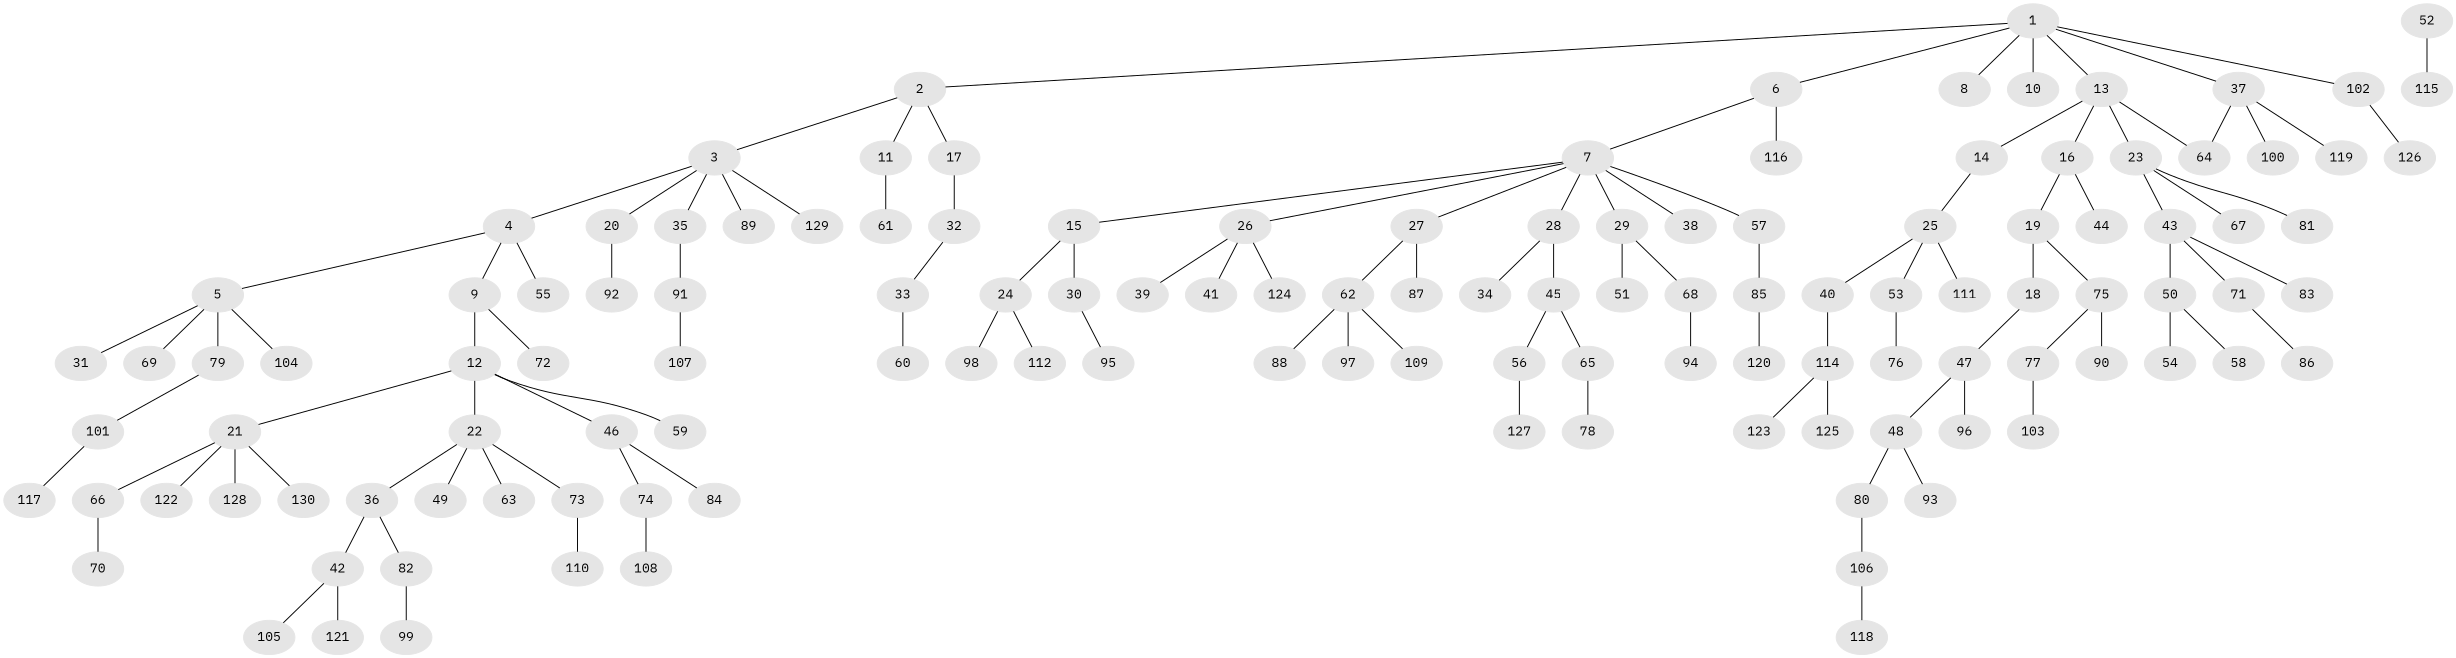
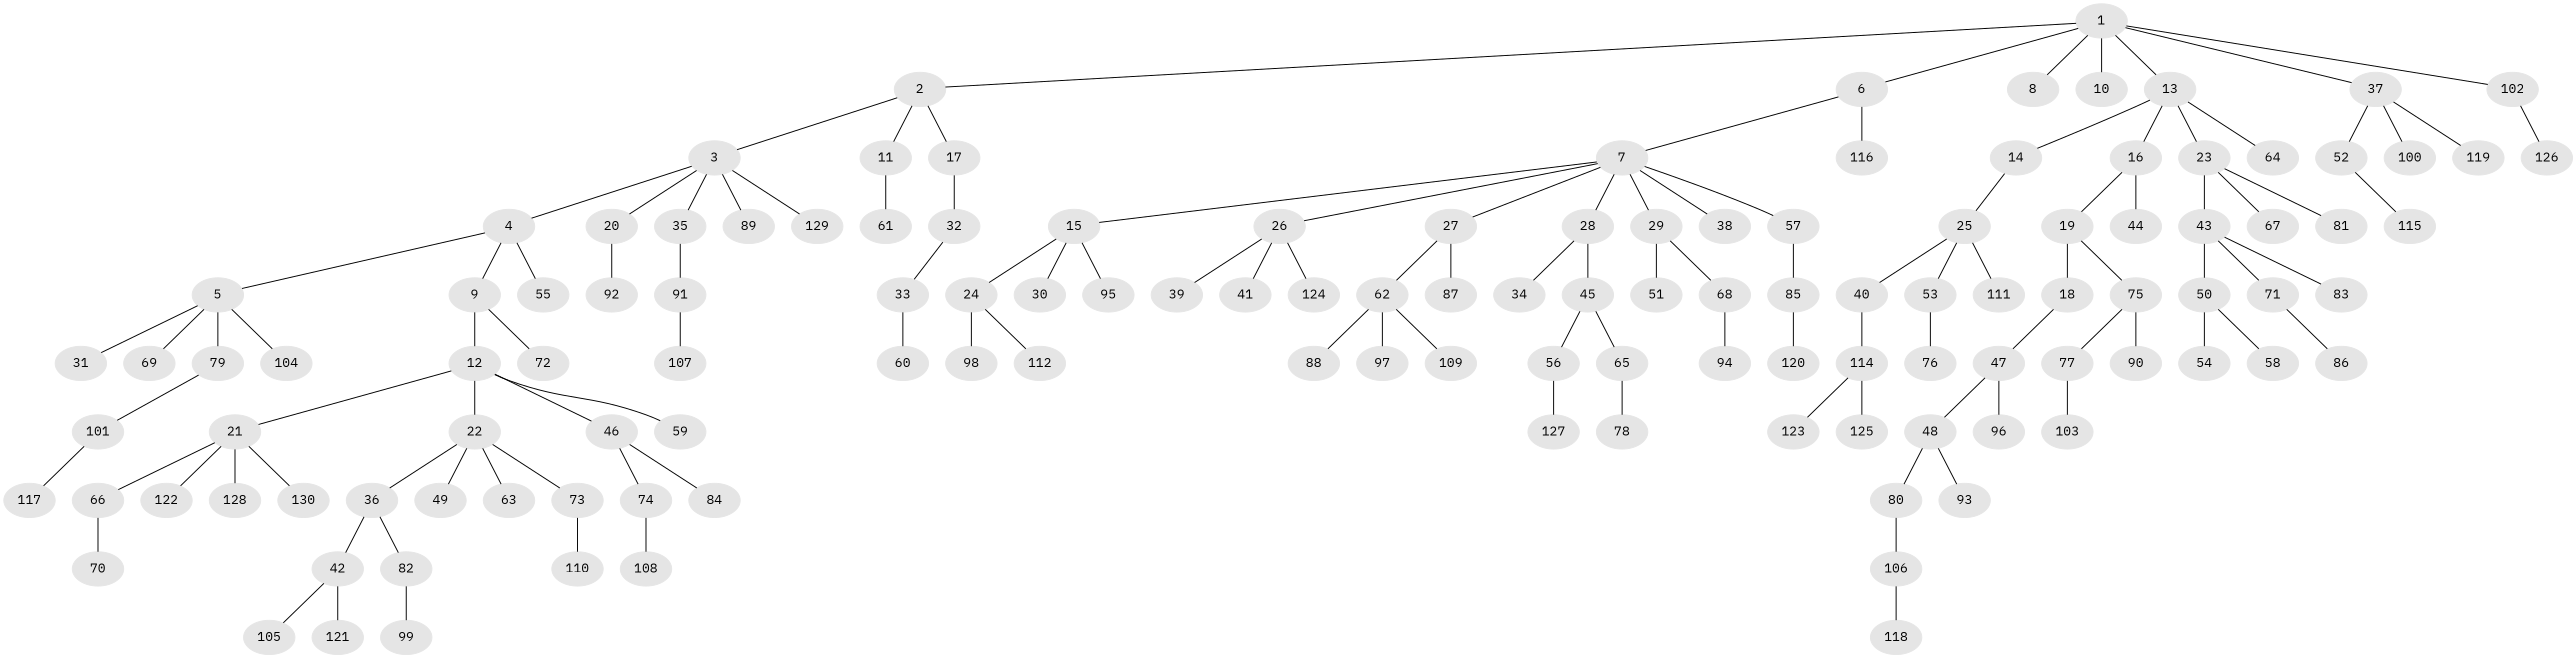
edge "37" -- "64": now "37" -- "52"
edge "30" -- "95": now "15" -- "95"
